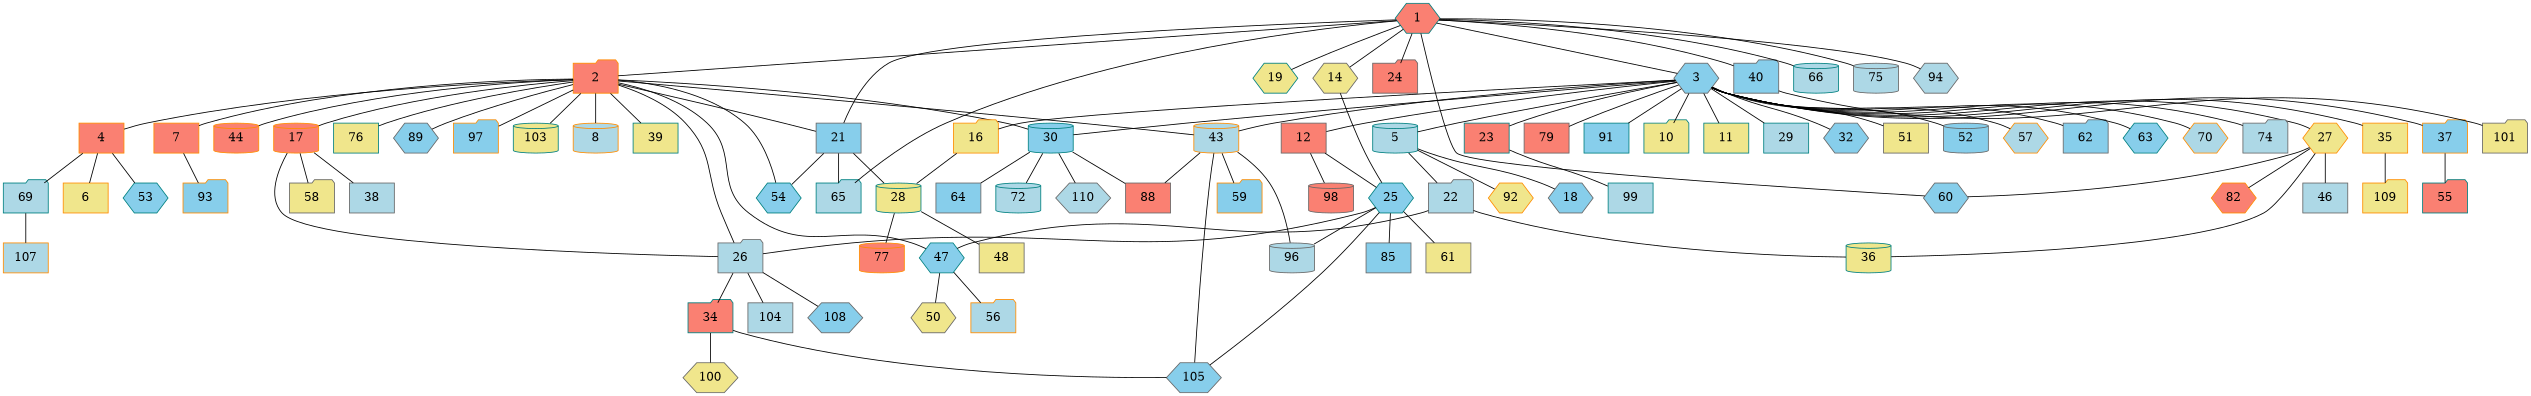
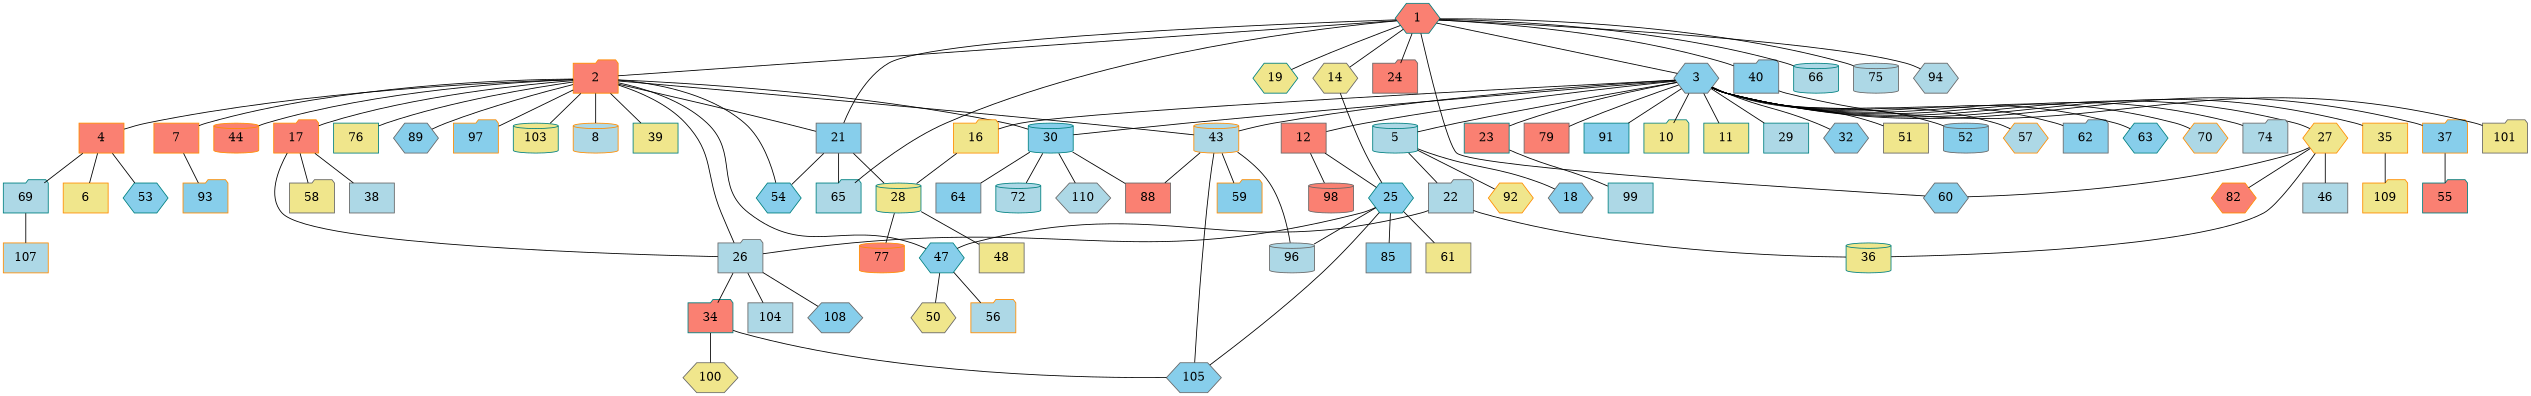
node "17": shape cylinder -> folder
